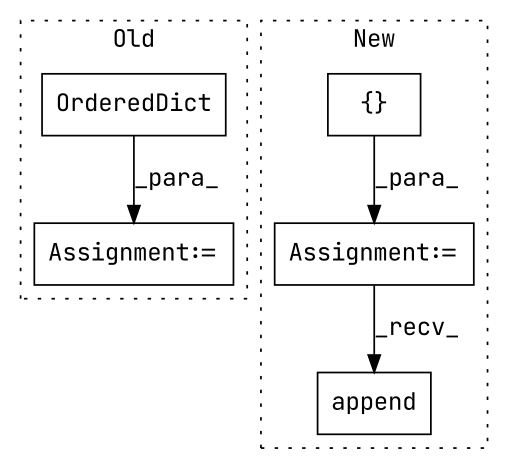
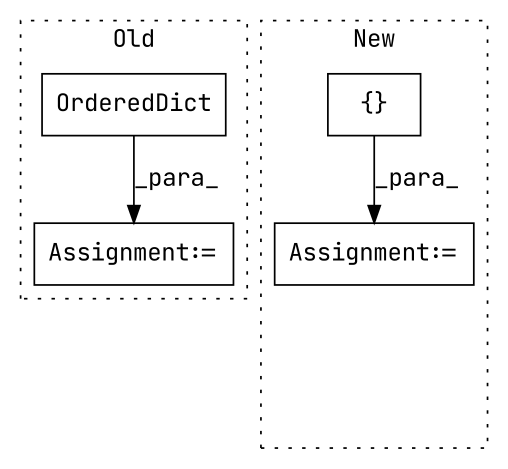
node "append": removed
